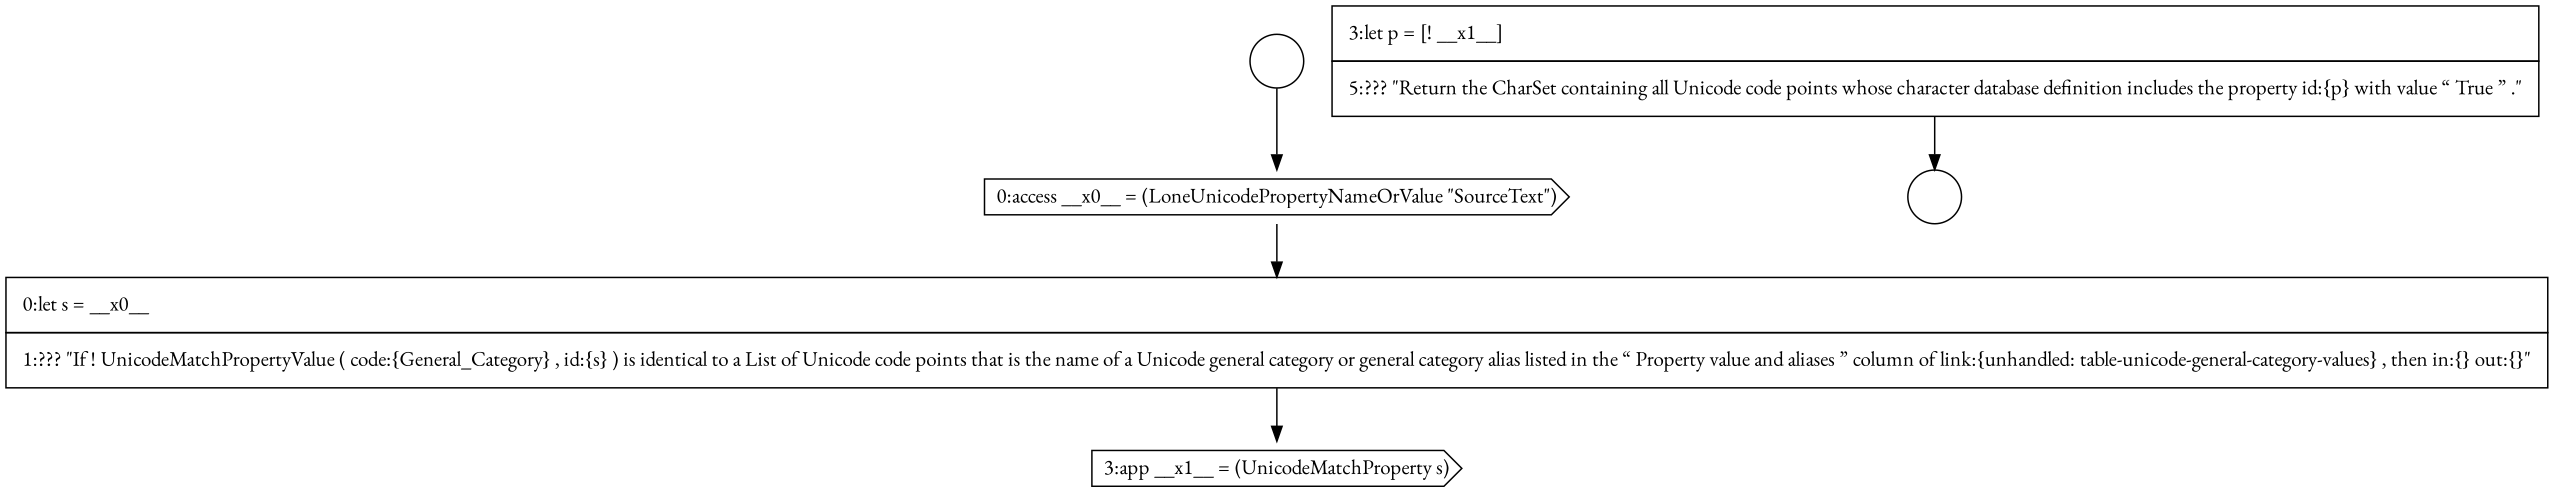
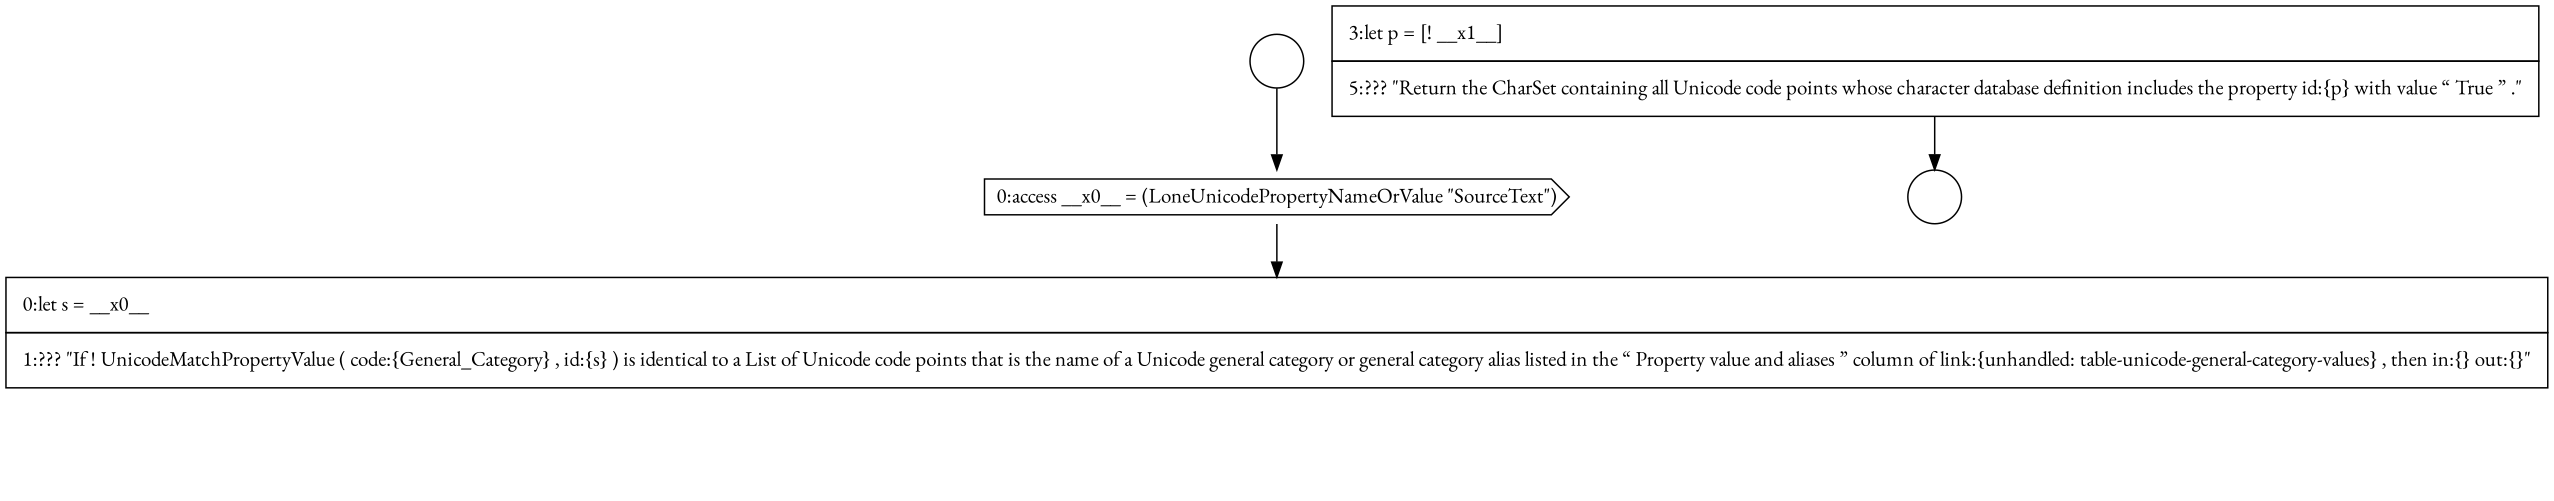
node "3:app __x1__ = (UnicodeMatchProperty s)": removed
